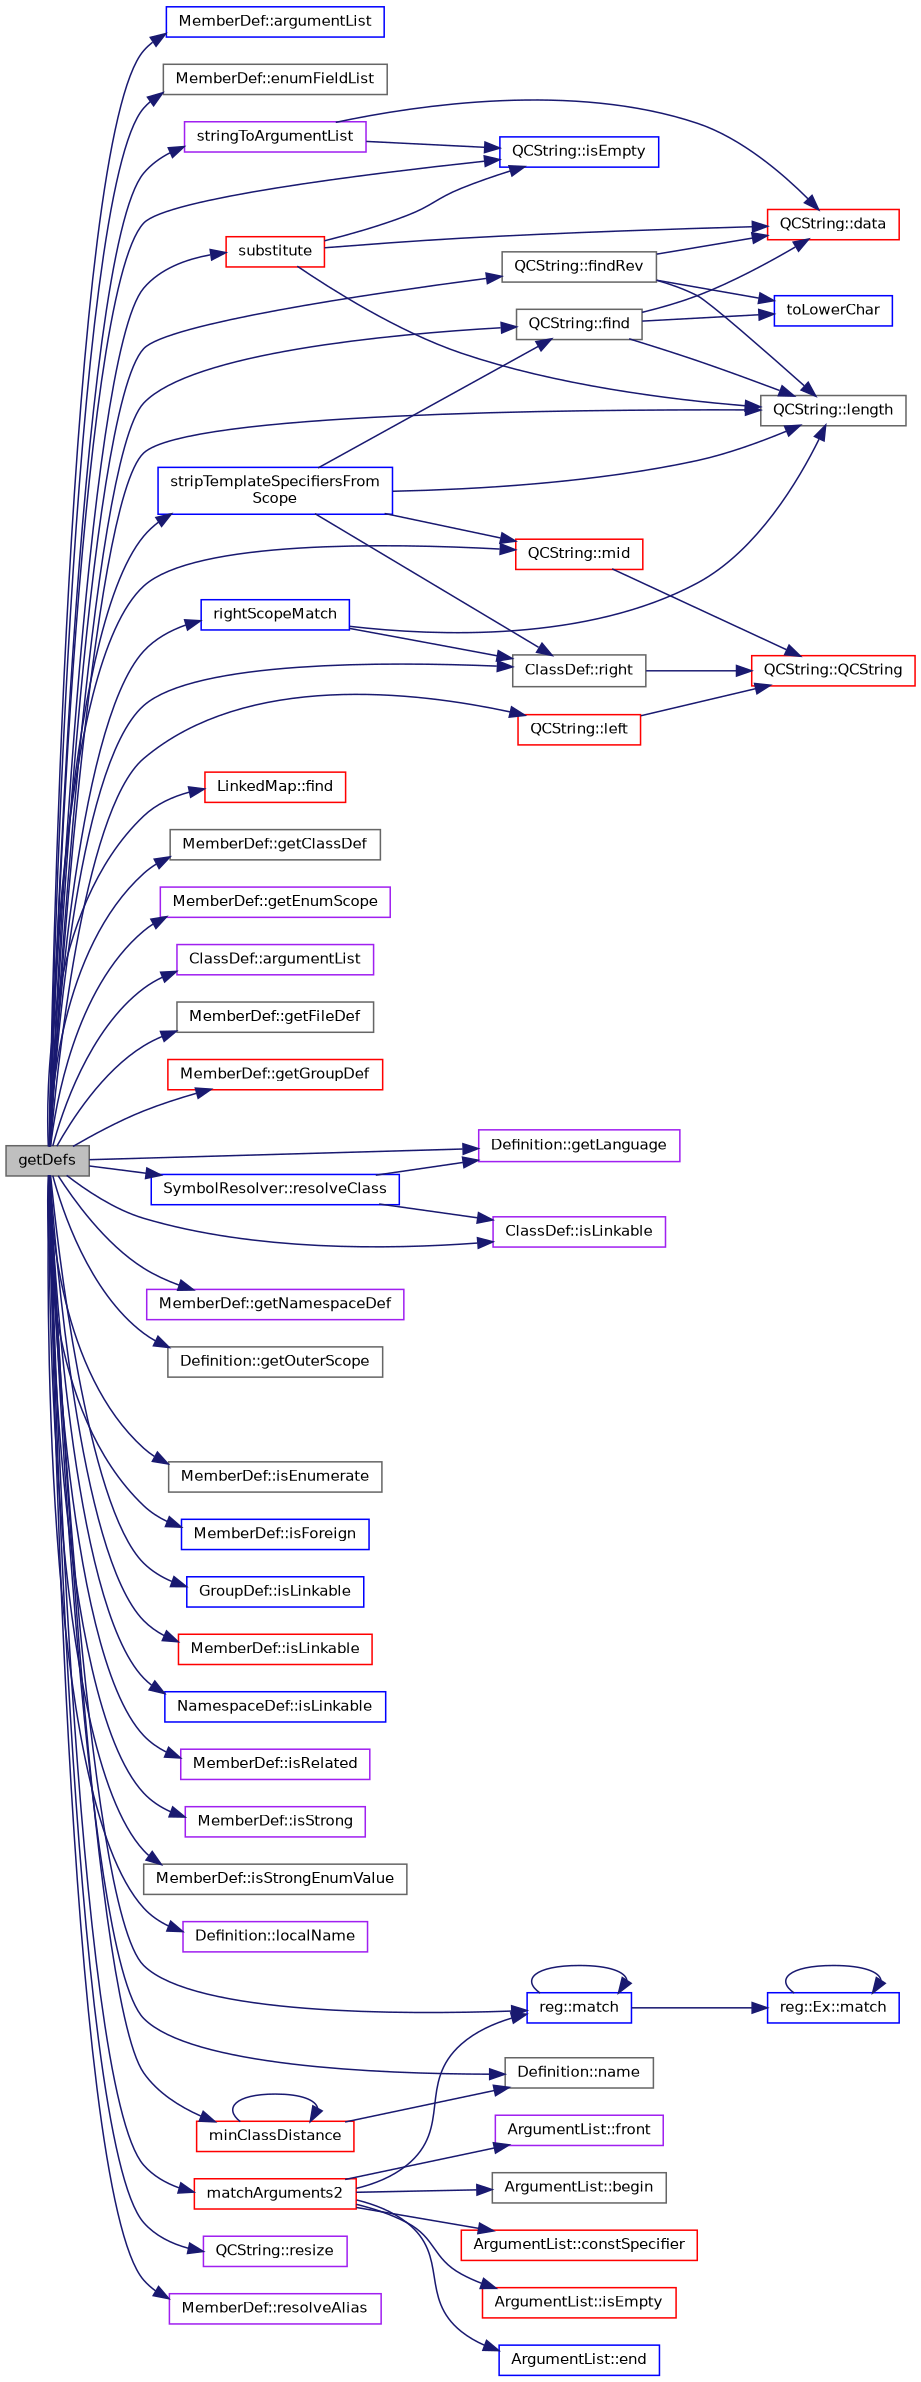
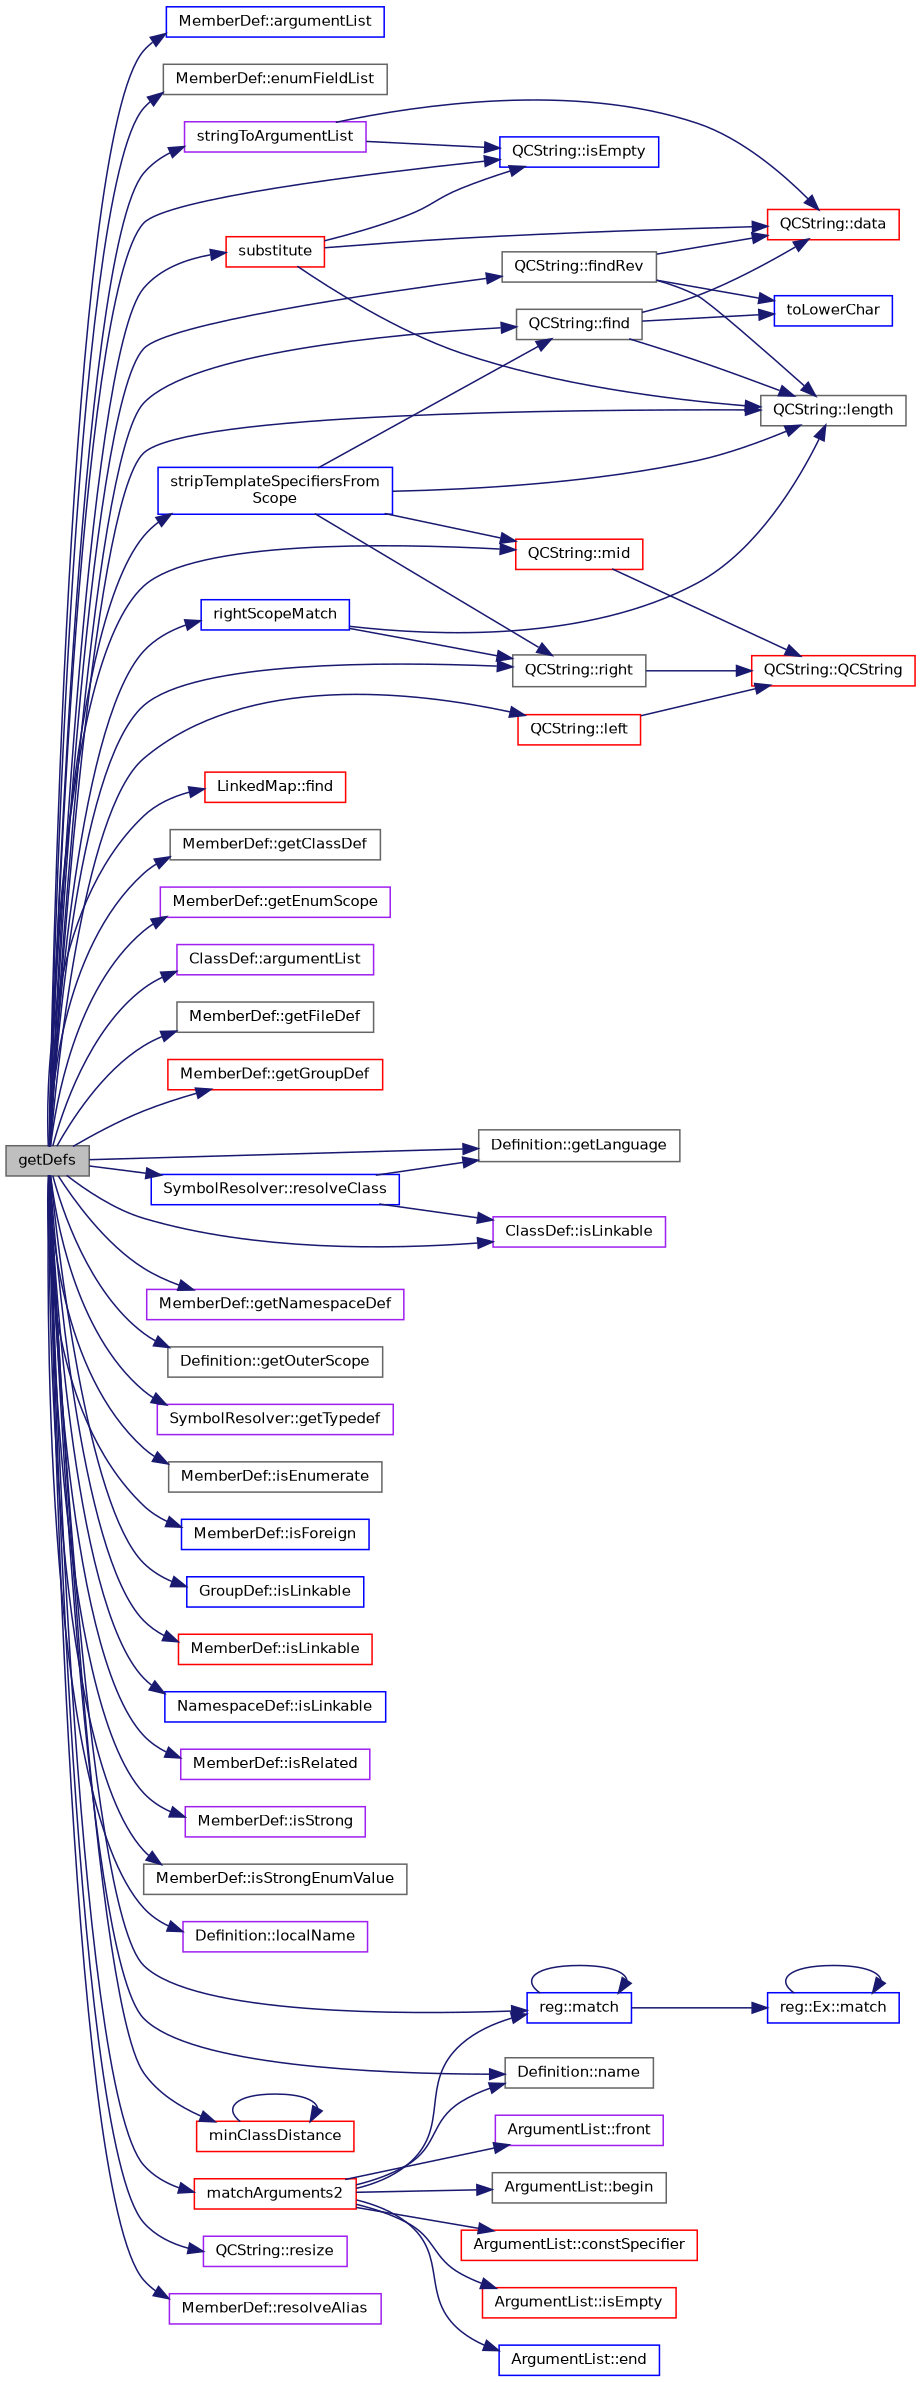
node "ClassDef::right": label "ClassDef::right" -> "QCString::right"
node "Definition::getLanguage": color purple -> gray40
node "SymbolResolver::getTypedef": added
edge "minClassDistance" -> "Definition::name": now "matchArguments2" -> "Definition::name"
